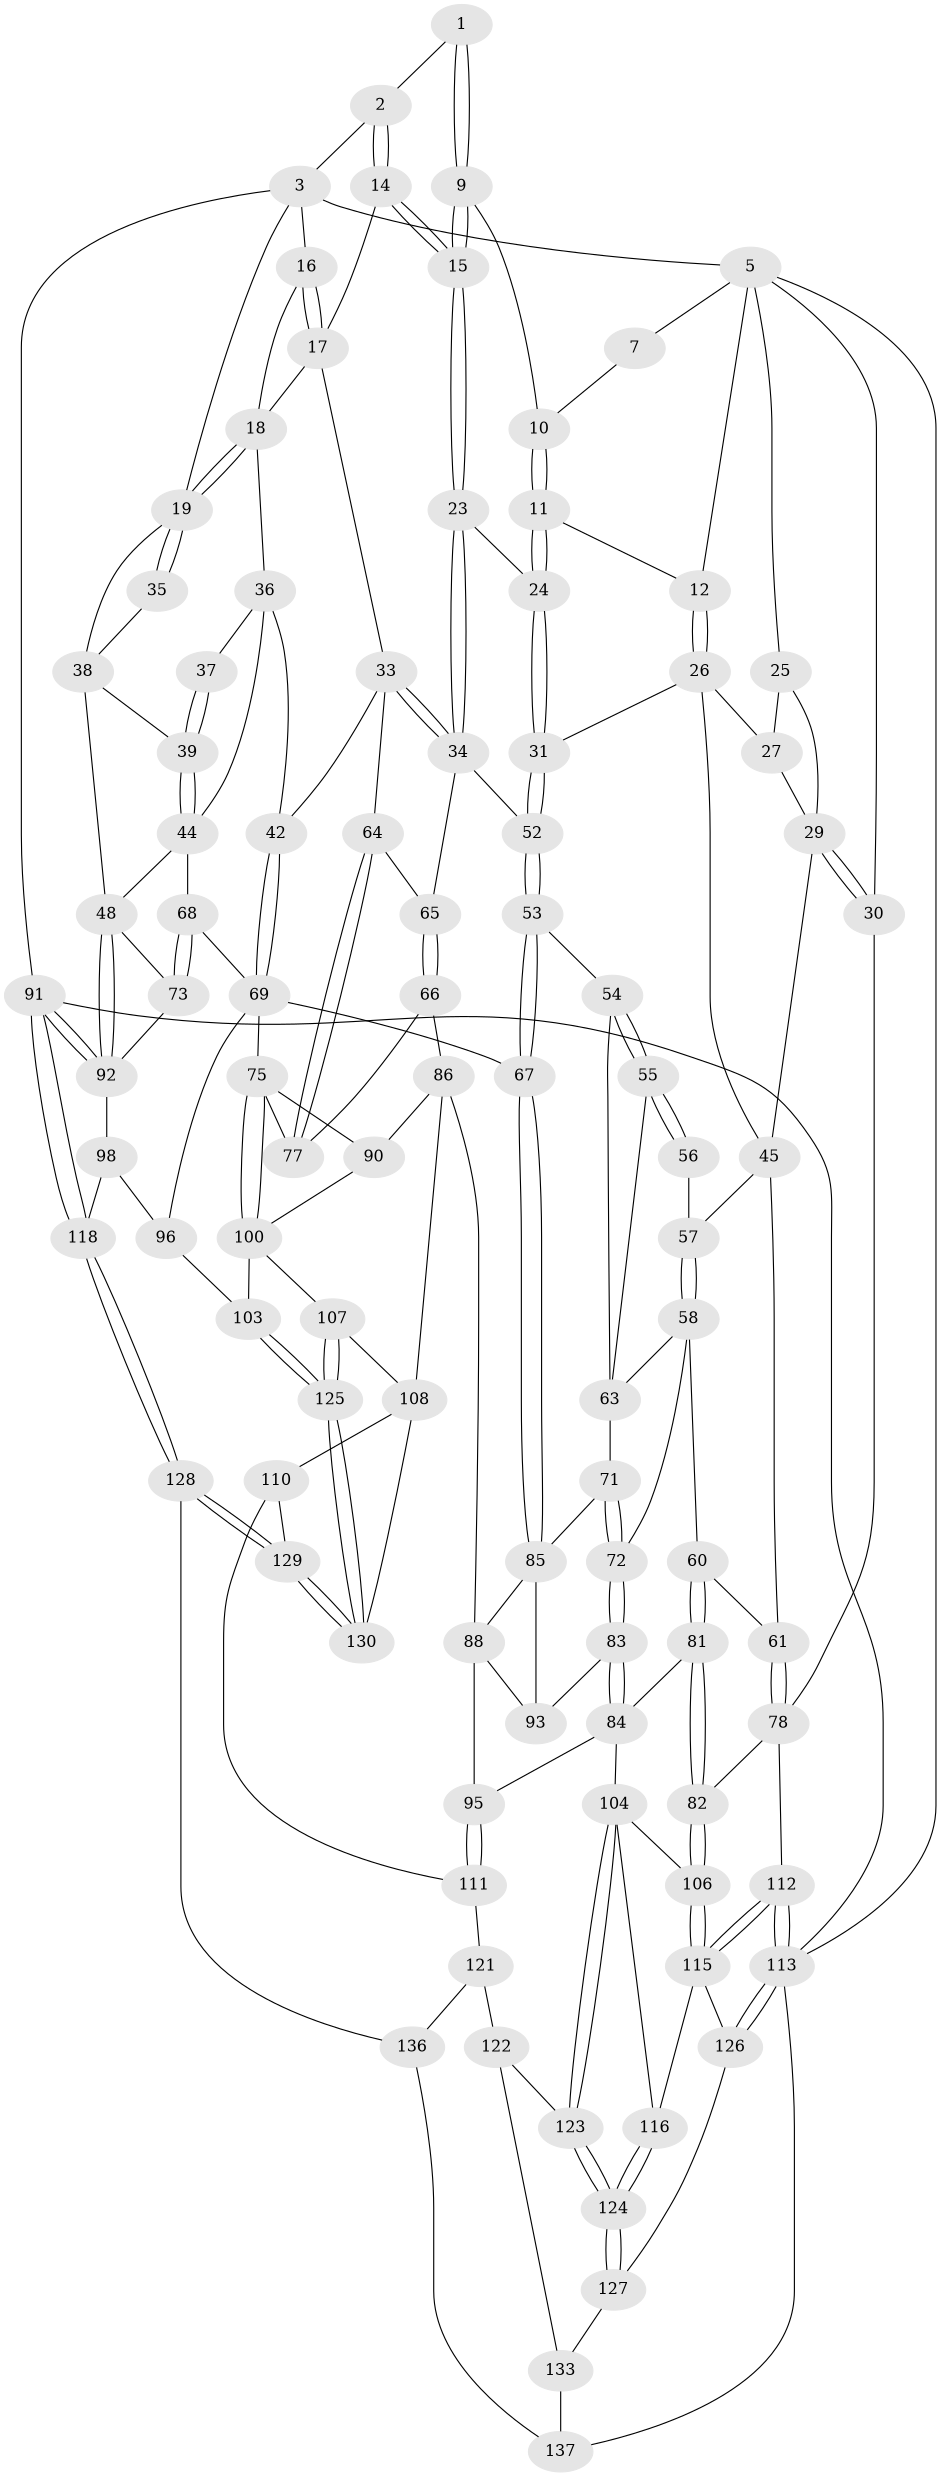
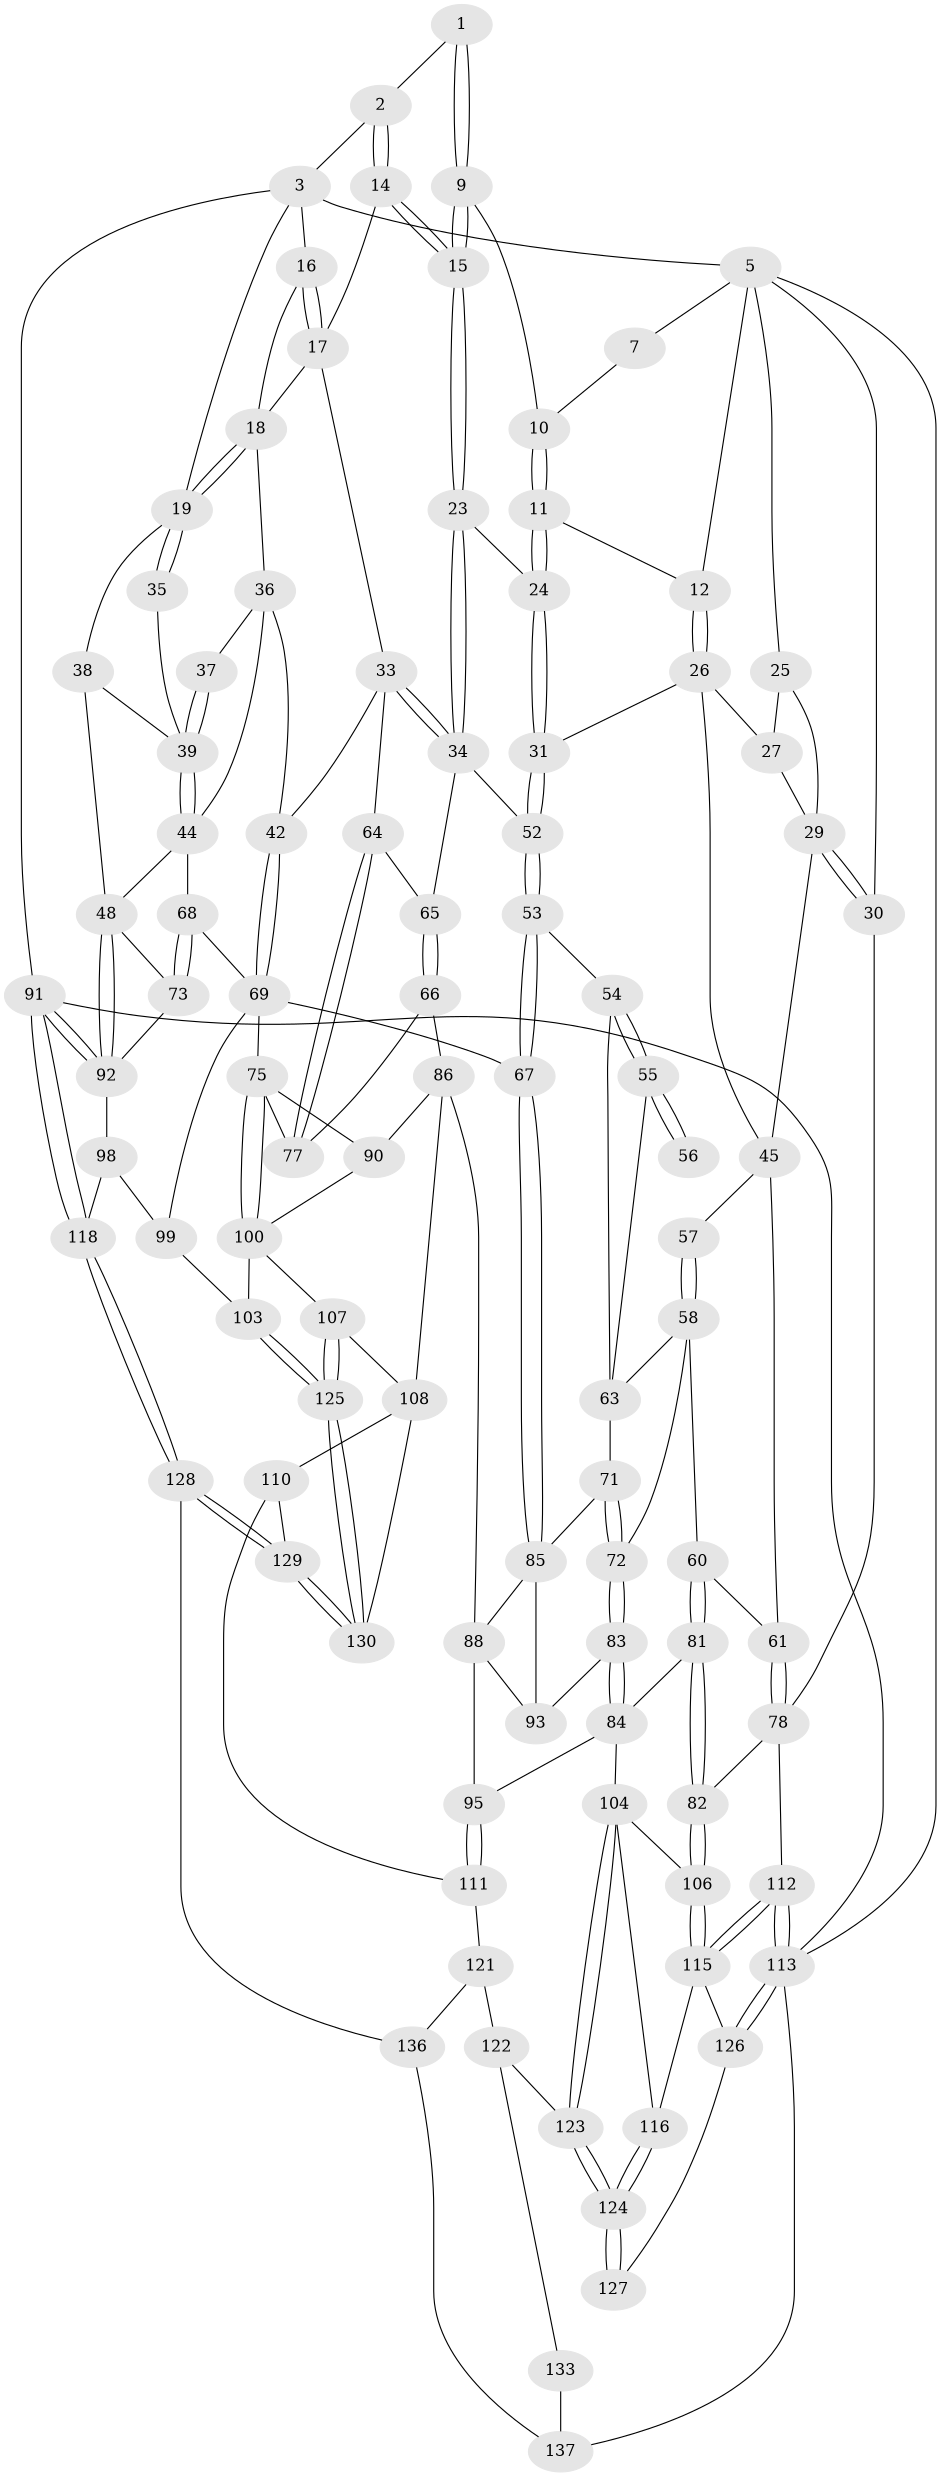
edge "35" -- "38": now "35" -- "39"
edge "56" -- "57": removed
node "96": label "96" -> "99"
edge "127" -- "133": removed
